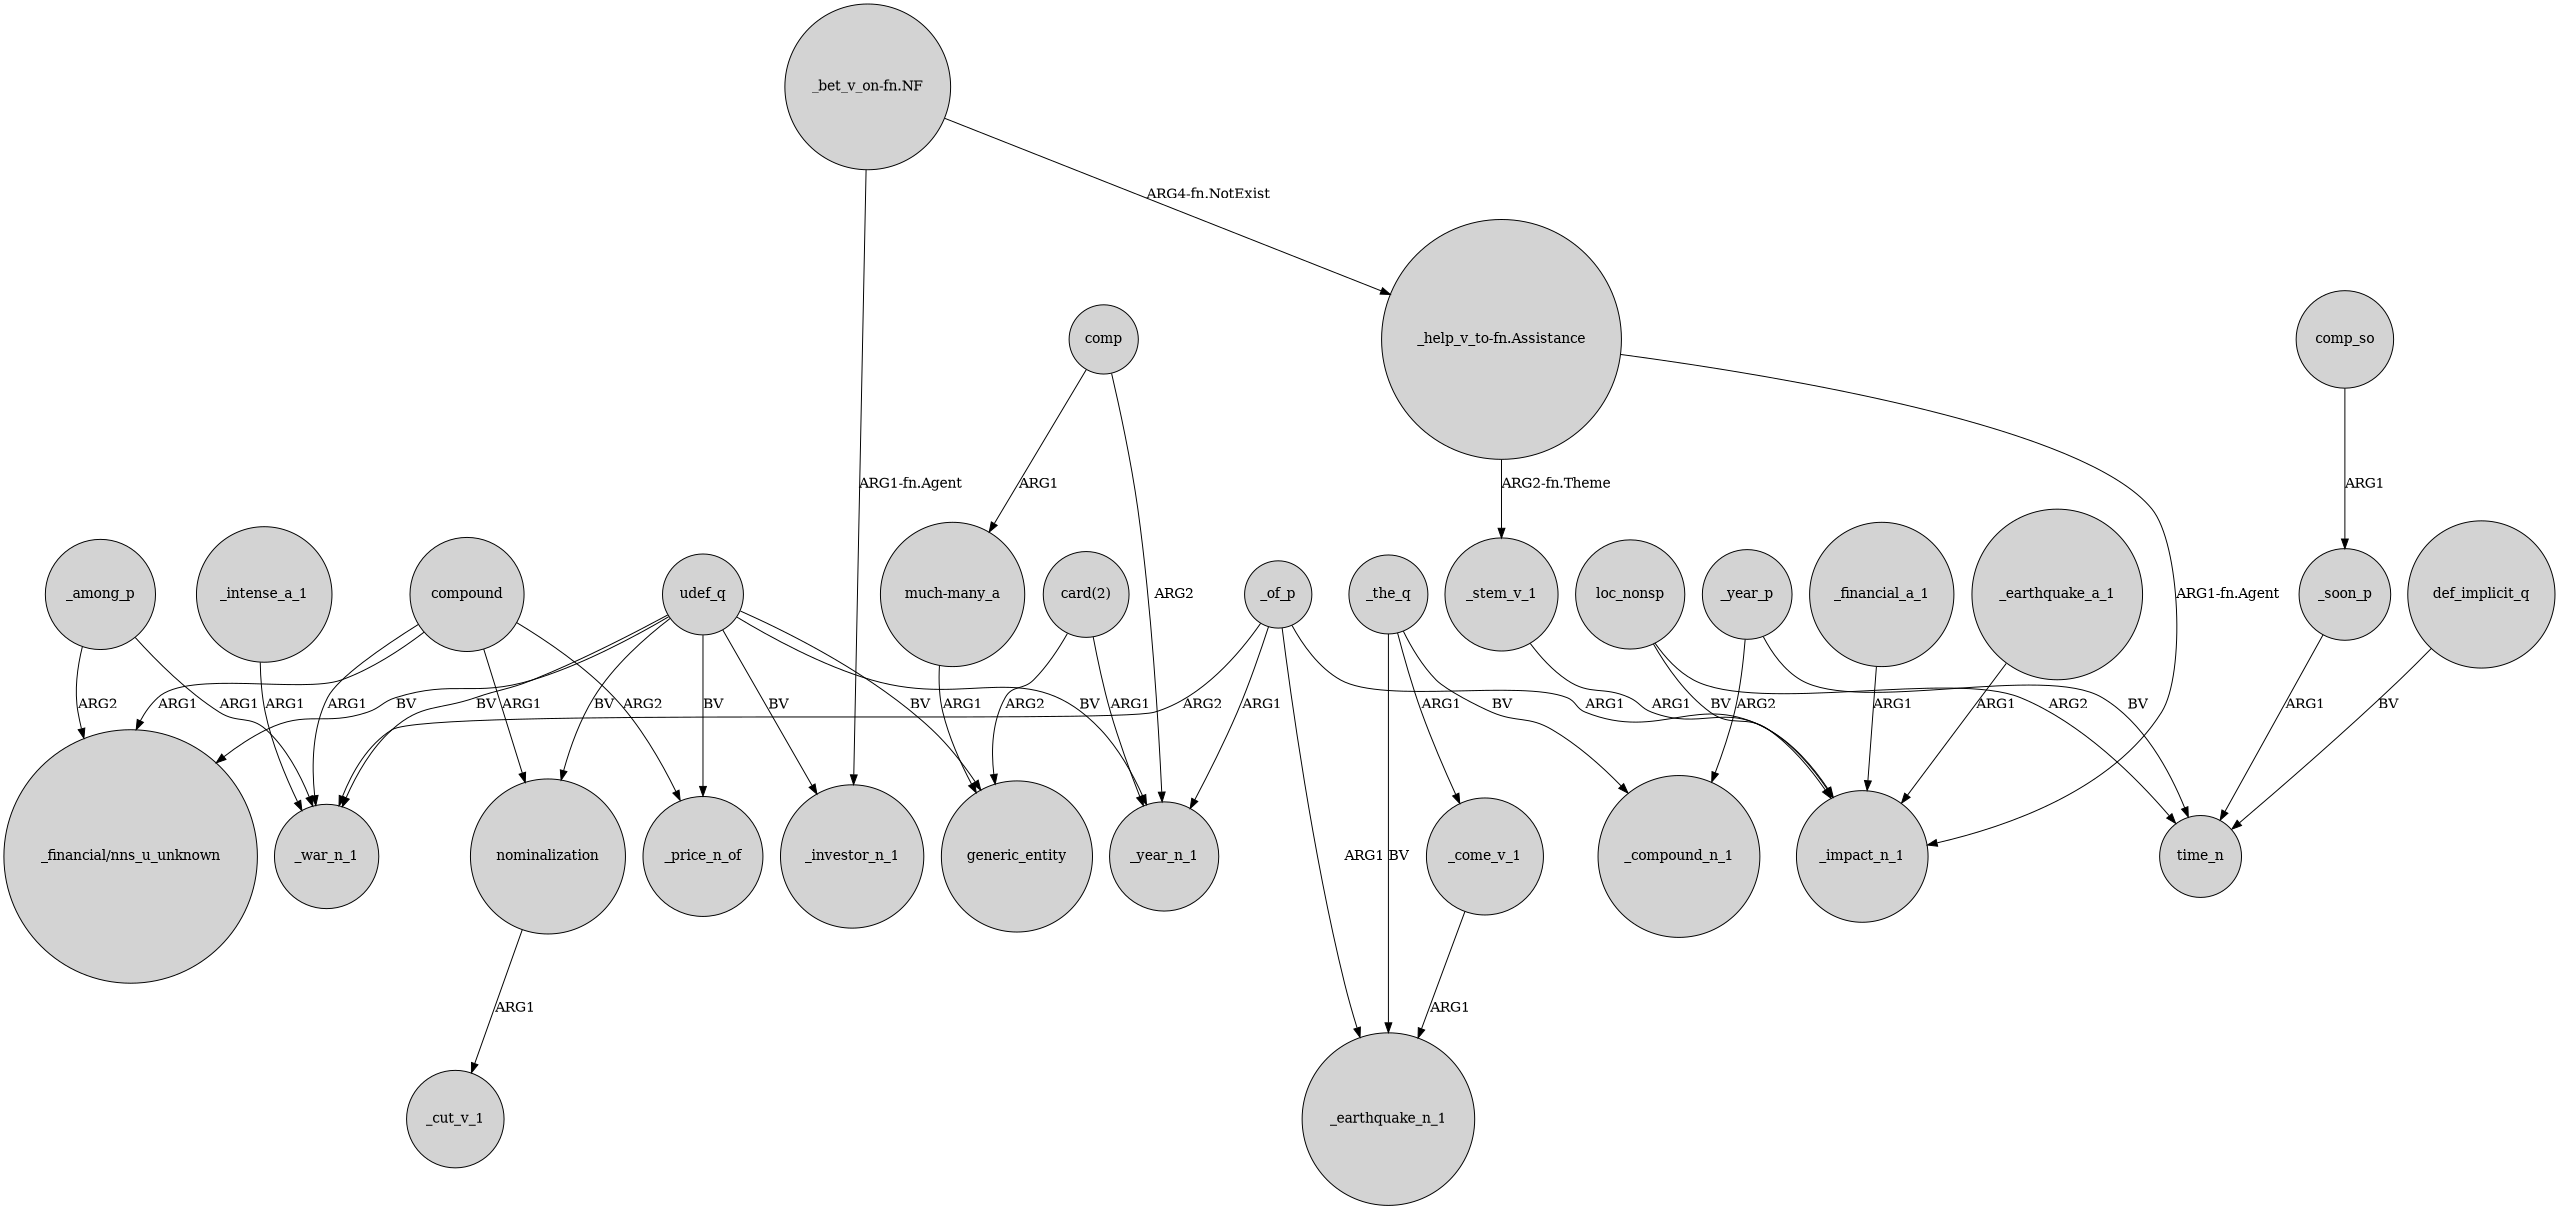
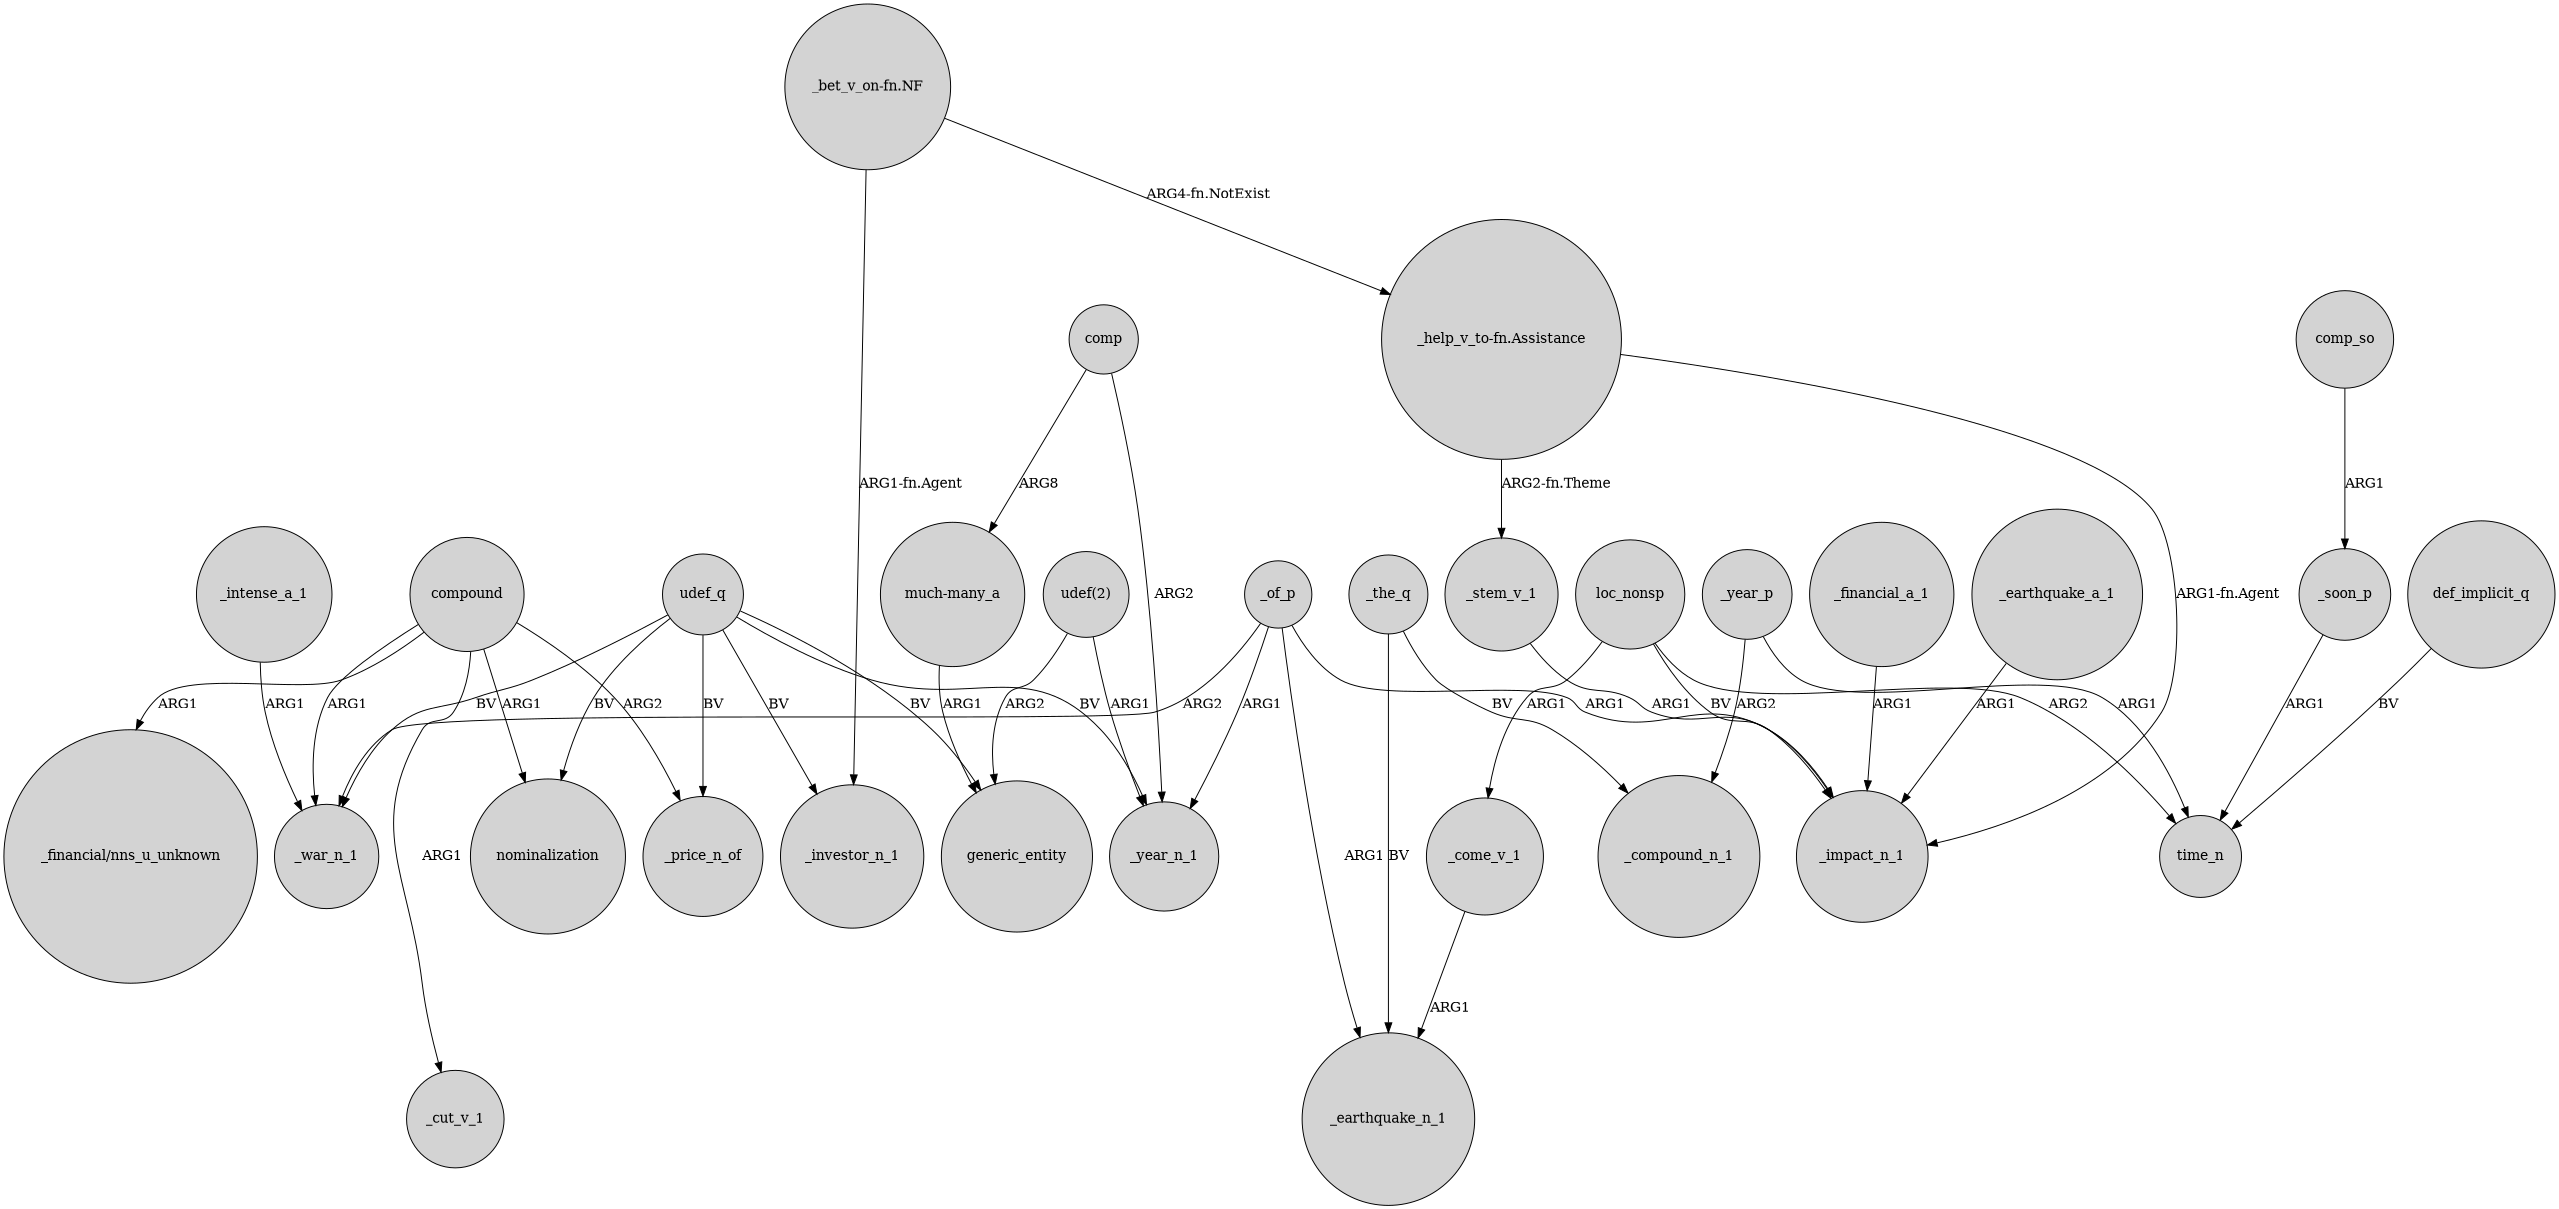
edge "comp" -> "much-many_a": label "ARG1" -> "ARG8"
node "_among_p": removed
node "card(2)": label "card(2)" -> "udef(2)"
edge "udef_q" -> "_financial/nns_u_unknown": removed, label "BV"
edge "_year_p" -> "time_n": label "BV" -> "ARG1"
edge "_the_q" -> "_come_v_1": now "loc_nonsp" -> "_come_v_1"
edge "nominalization" -> "_cut_v_1": now "compound" -> "_cut_v_1"
